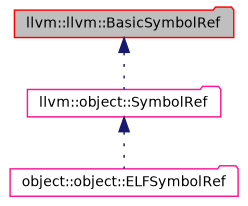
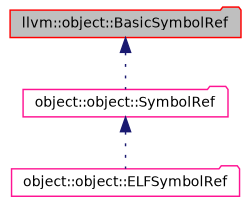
node "llvm::llvm::BasicSymbolRef": label "llvm::llvm::BasicSymbolRef" -> "llvm::object::BasicSymbolRef"
node "llvm::object::SymbolRef": label "llvm::object::SymbolRef" -> "object::object::SymbolRef"
